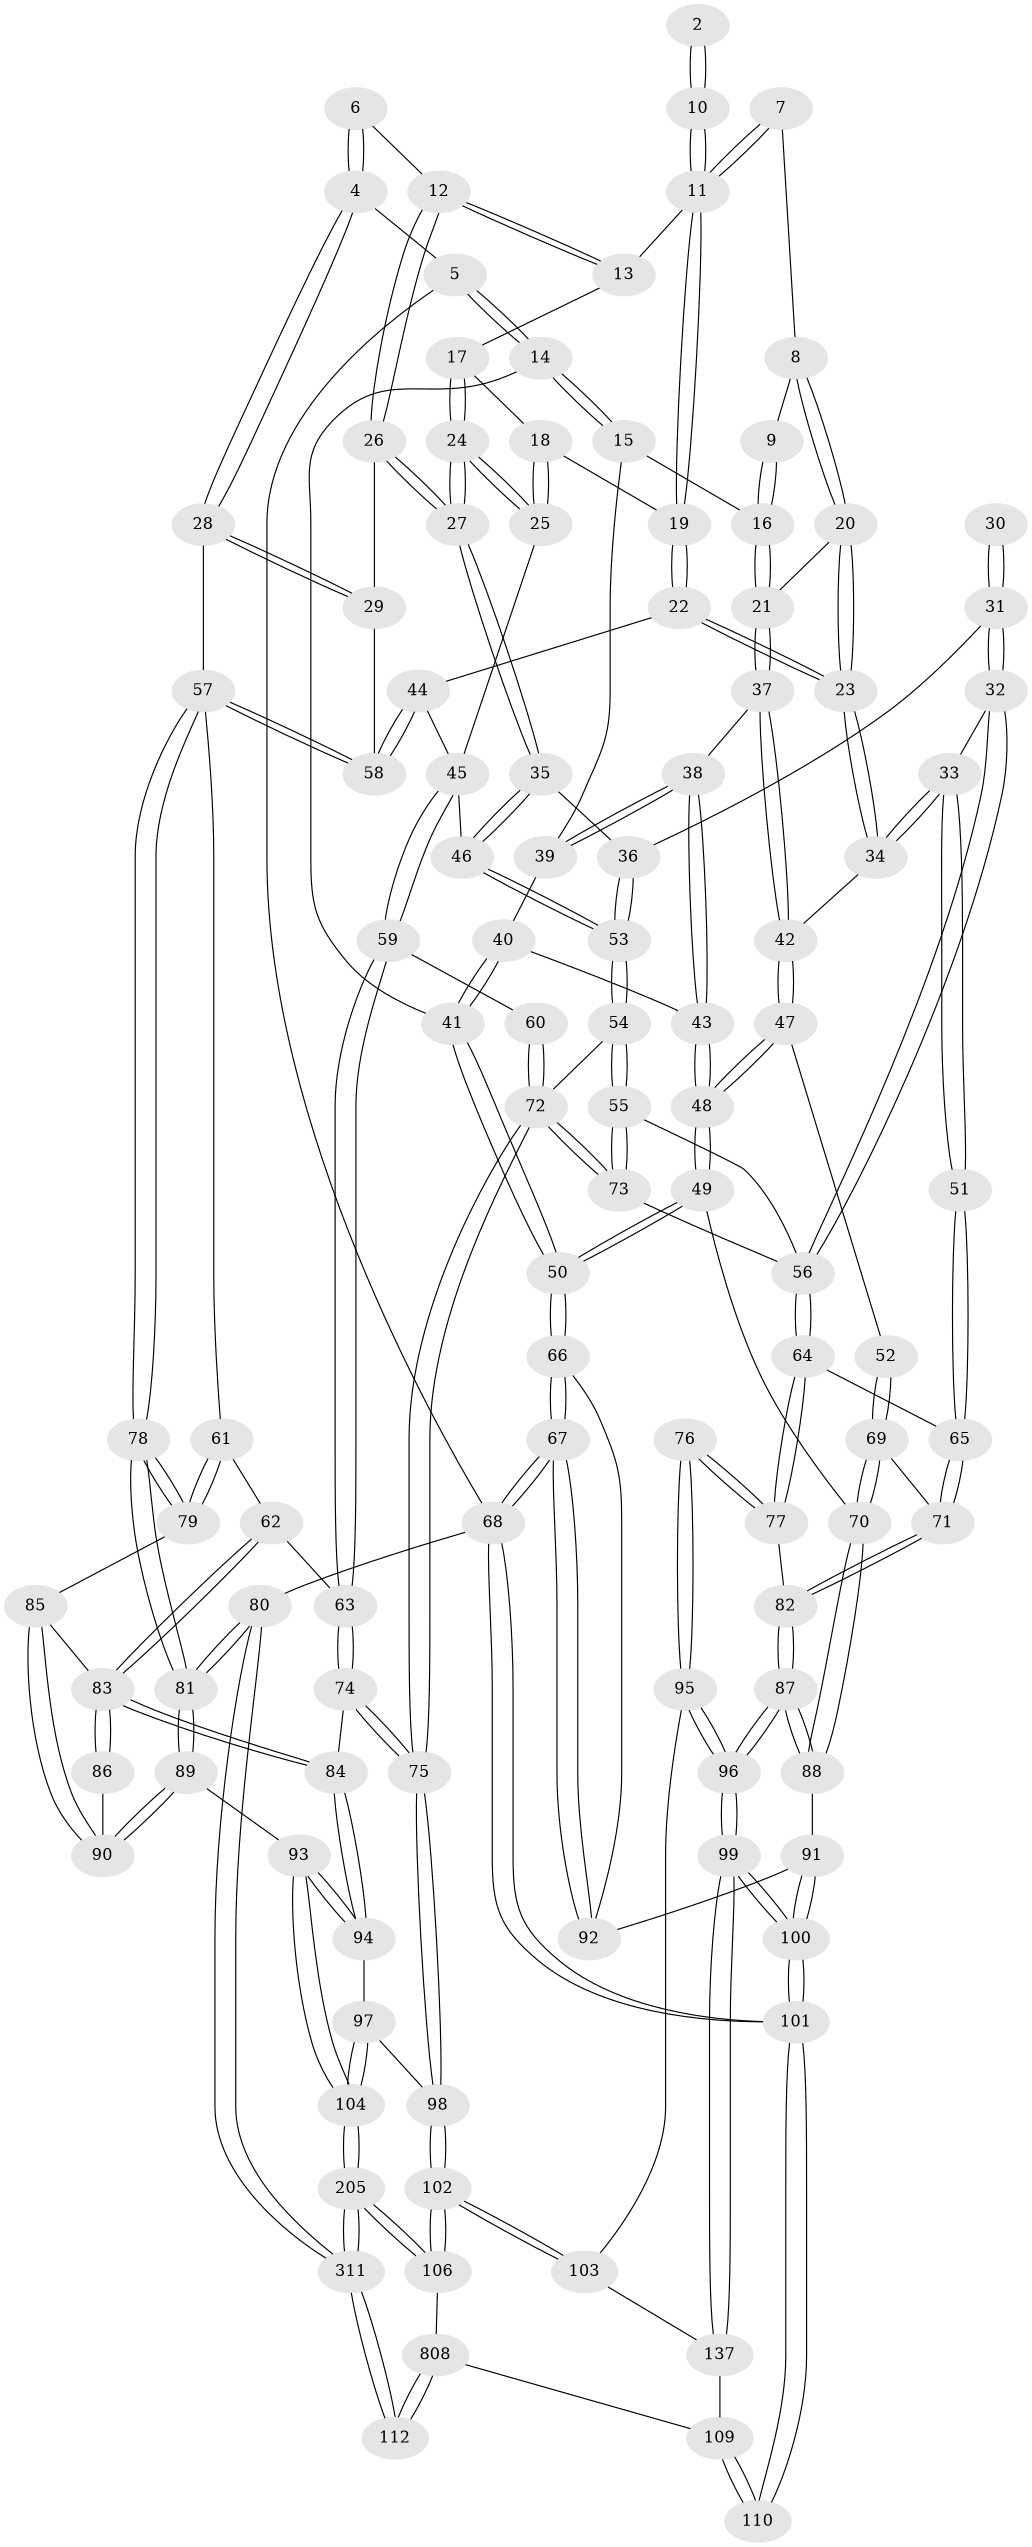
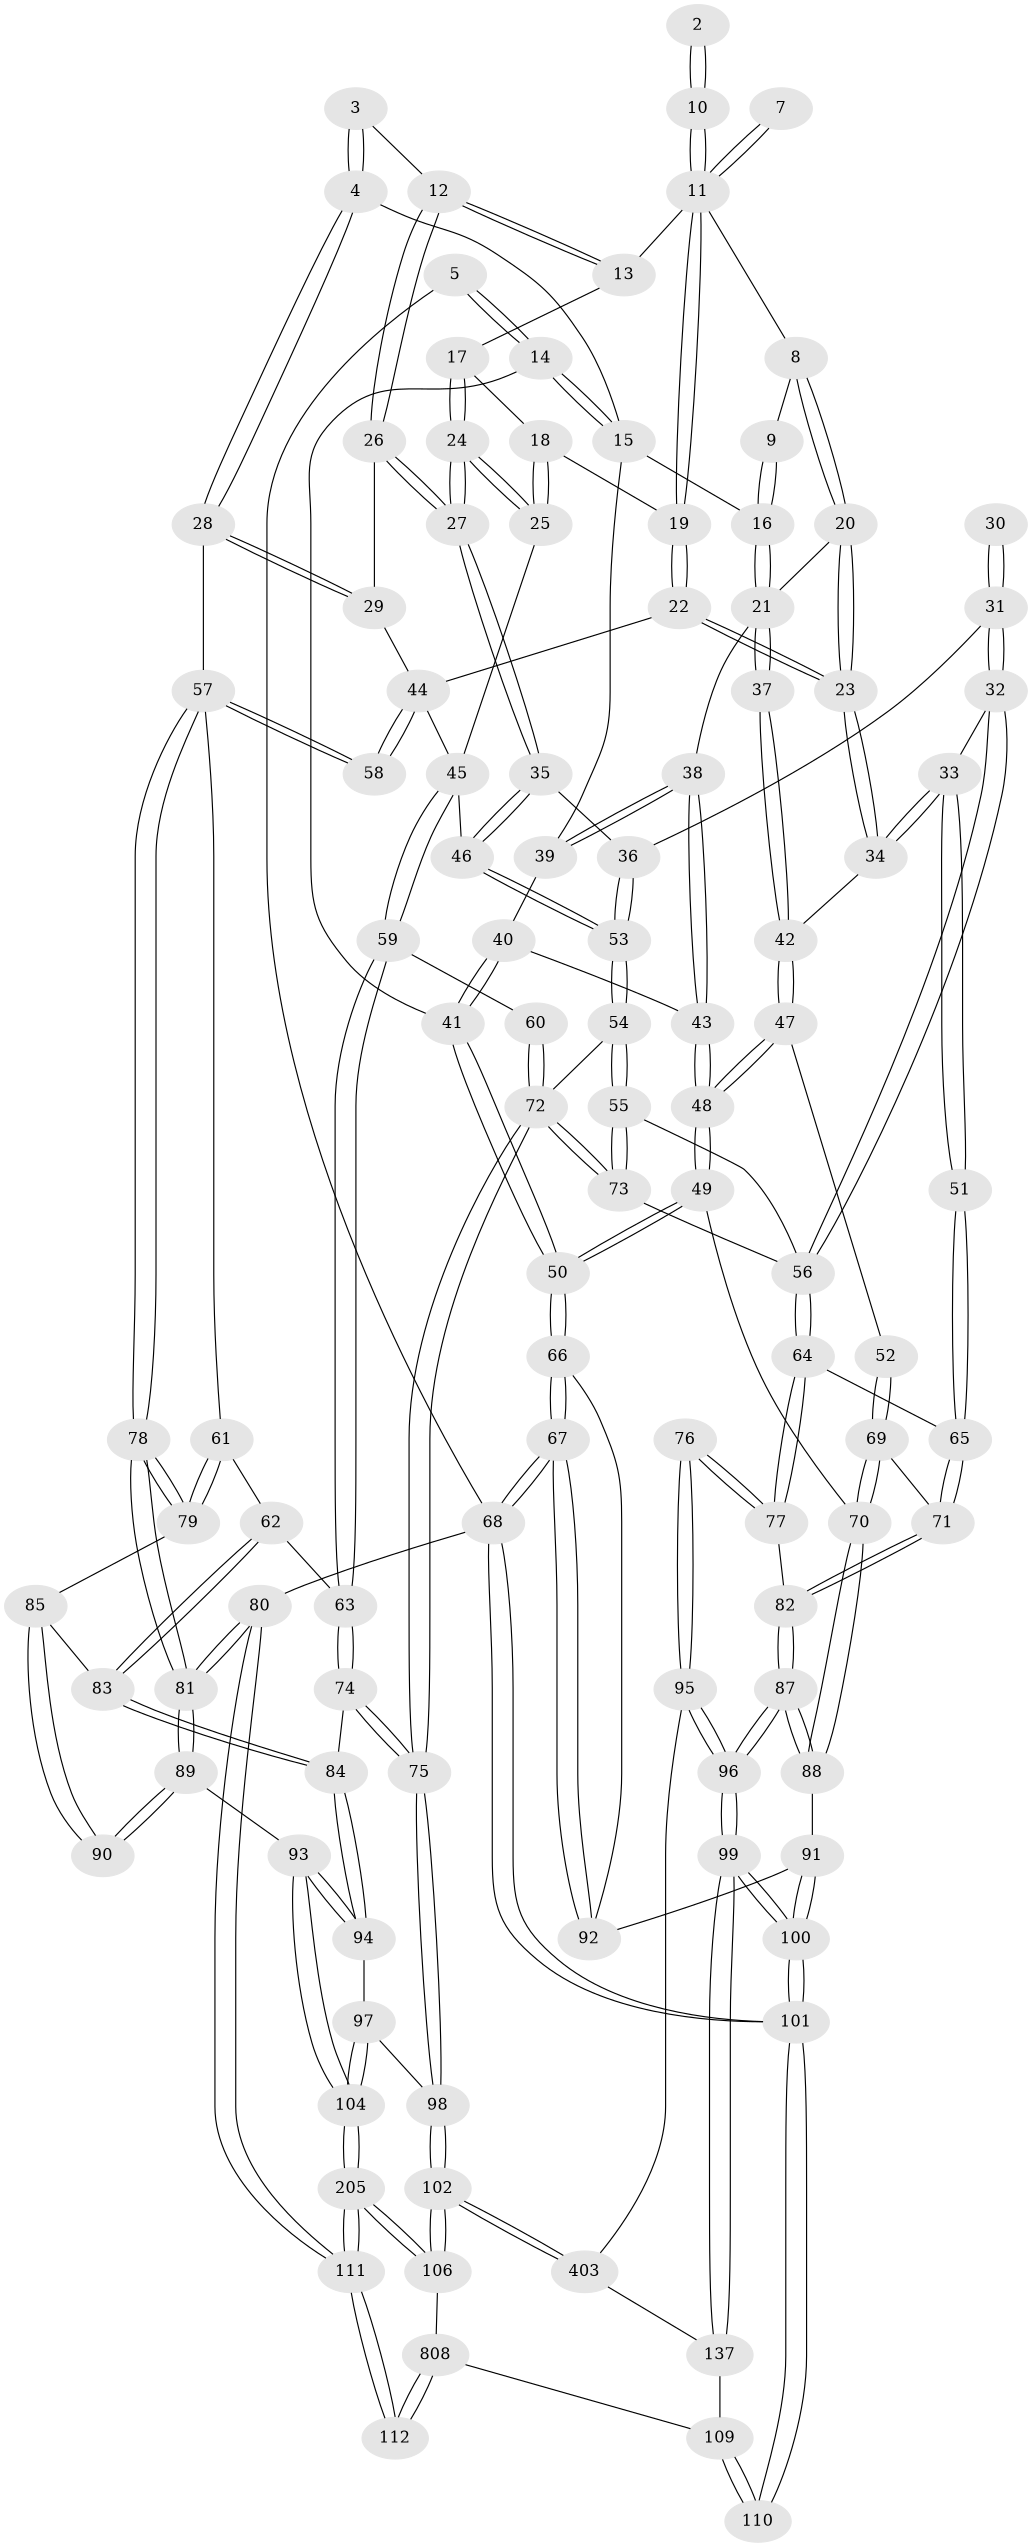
node "6": label "6" -> "3"
edge "4" -- "5": now "4" -- "15"
edge "7" -- "8": now "11" -- "8"
edge "29" -- "58": now "29" -- "44"
edge "37" -- "38": now "21" -- "38"
node "86": removed
node "311": label "311" -> "111"
node "103": label "103" -> "403"
